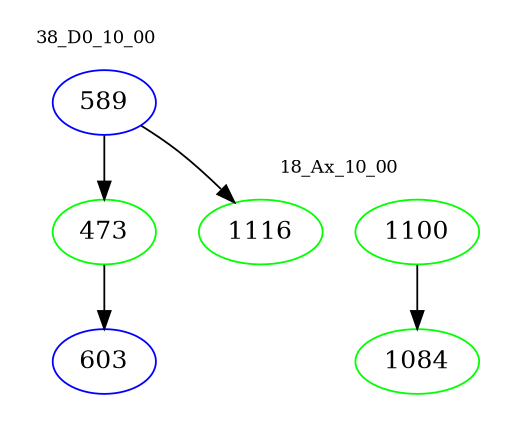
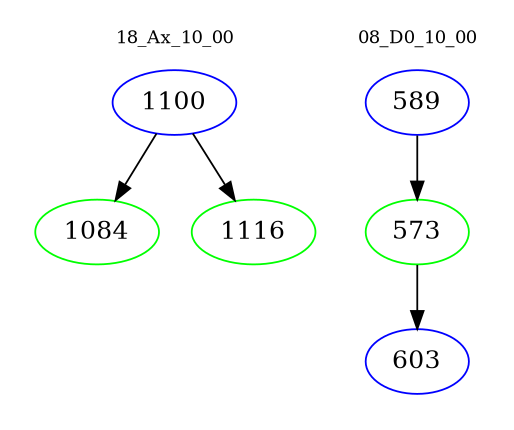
cluster "38_D0_10_00": label "38_D0_10_00" -> "08_D0_10_00"
edge "589" -> "1116": now "1100" -> "1116"
node "473": label "473" -> "573"
node "1100": color green -> blue
